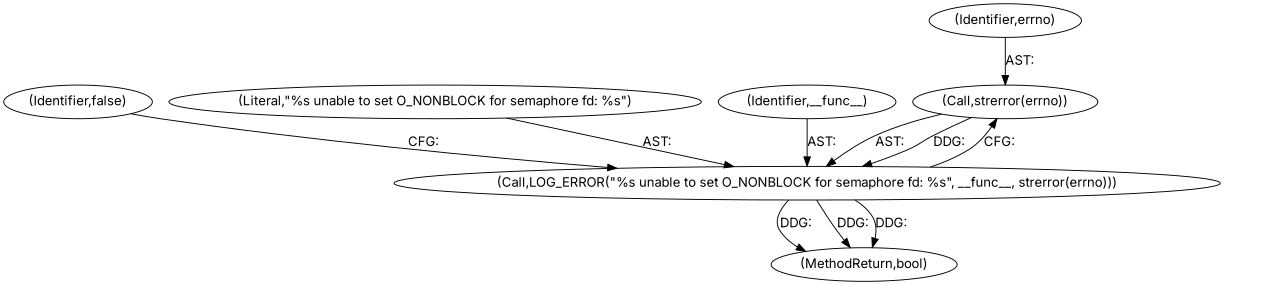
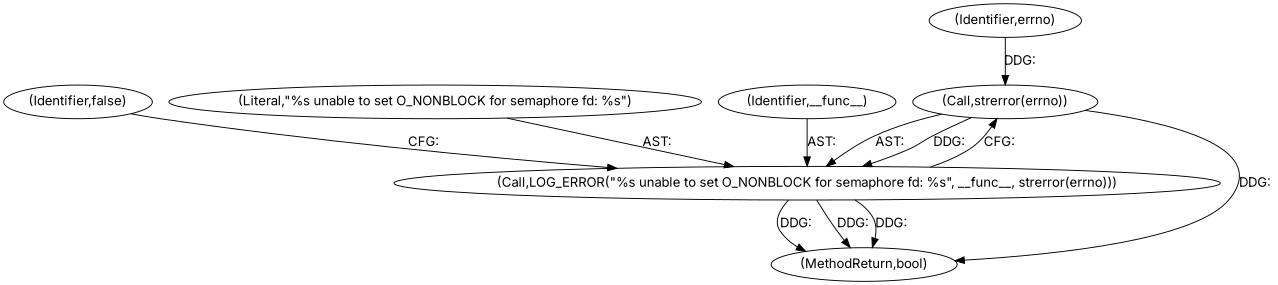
edge "(Identifier,errno)" -> "(Call,strerror(errno))": label "AST: " -> "DDG: "
edge "(Call,strerror(errno))" -> "(MethodReturn,bool)": added, label "DDG:"
